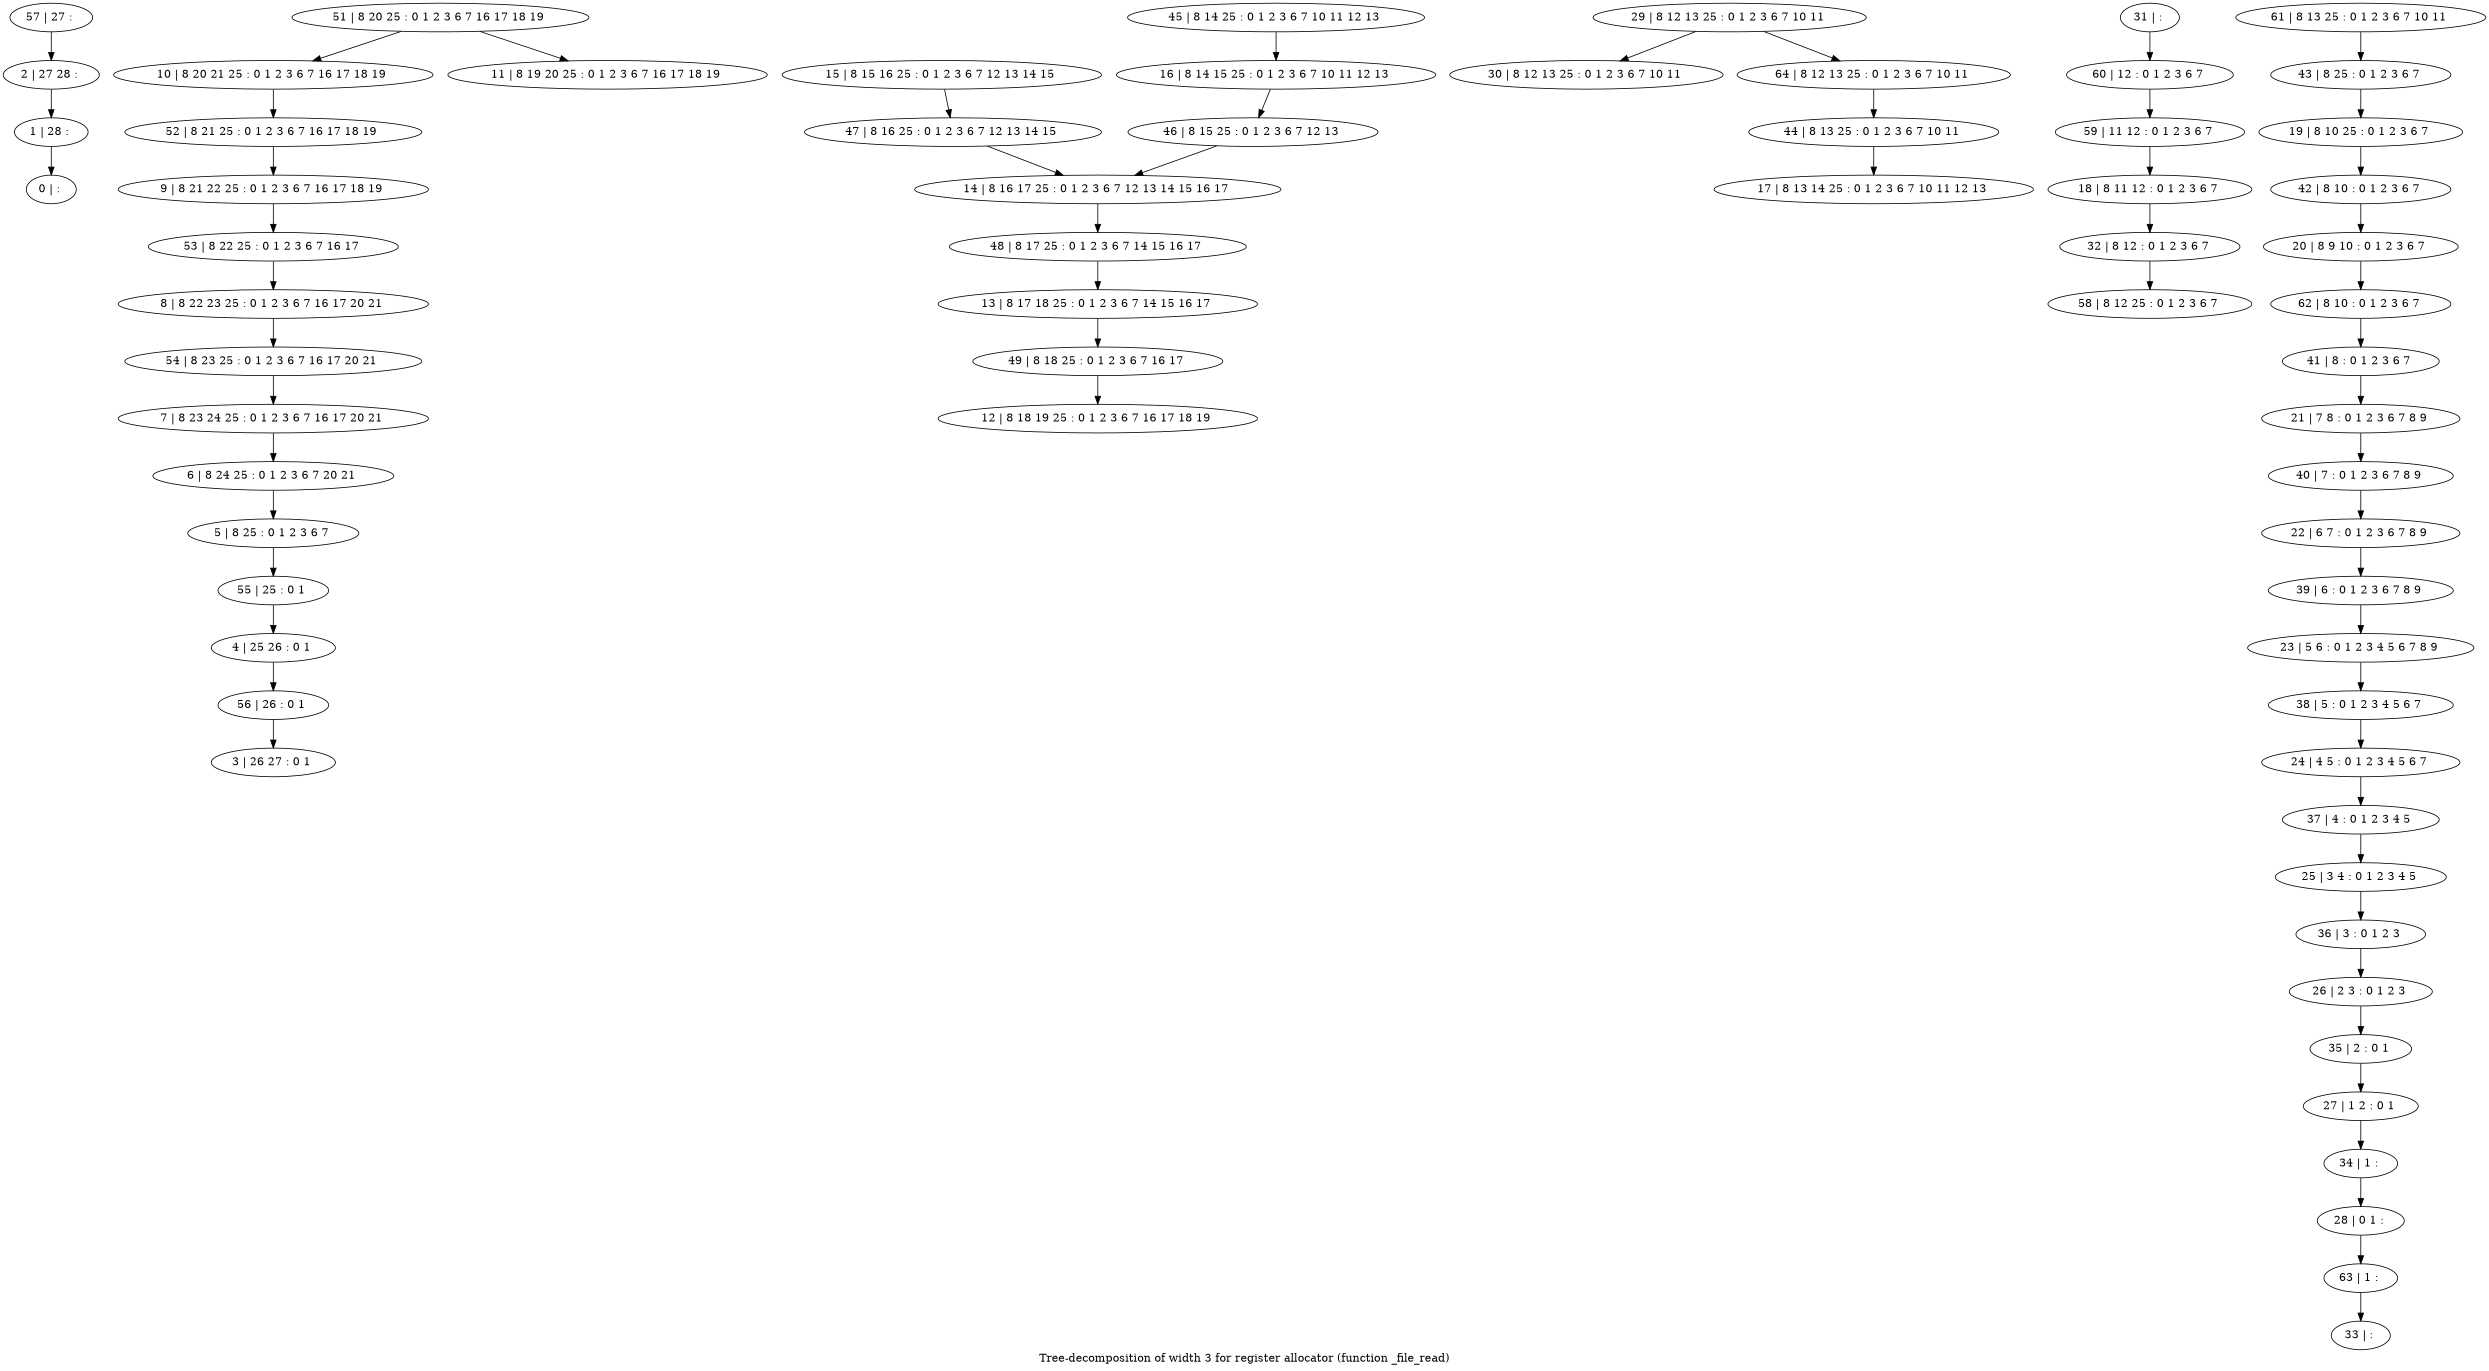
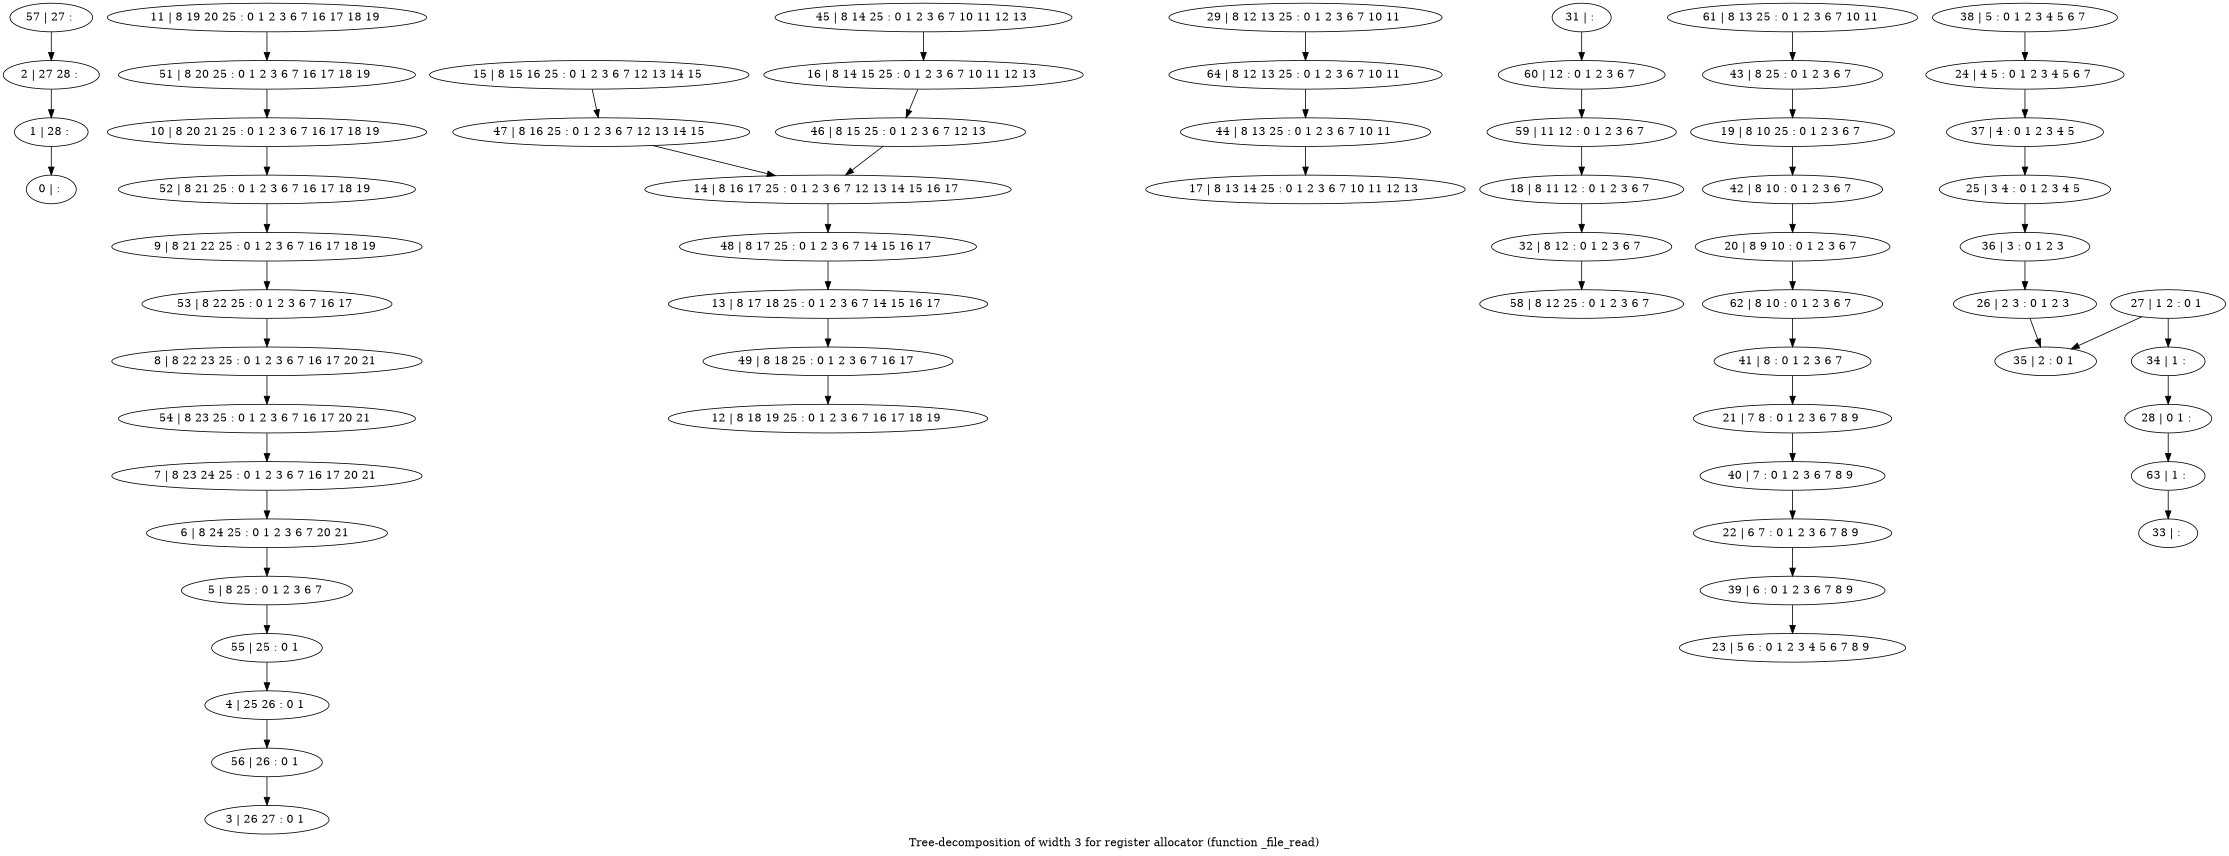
edge "51 | 8 20 25 : 0 1 2 3 6 7 16 17 18 19" -> "11 | 8 19 20 25 : 0 1 2 3 6 7 16 17 18 19": reversed
node "30 | 8 12 13 25 : 0 1 2 3 6 7 10 11": removed
edge "23 | 5 6 : 0 1 2 3 4 5 6 7 8 9" -> "38 | 5 : 0 1 2 3 4 5 6 7": removed
edge "35 | 2 : 0 1" -> "27 | 1 2 : 0 1": reversed
